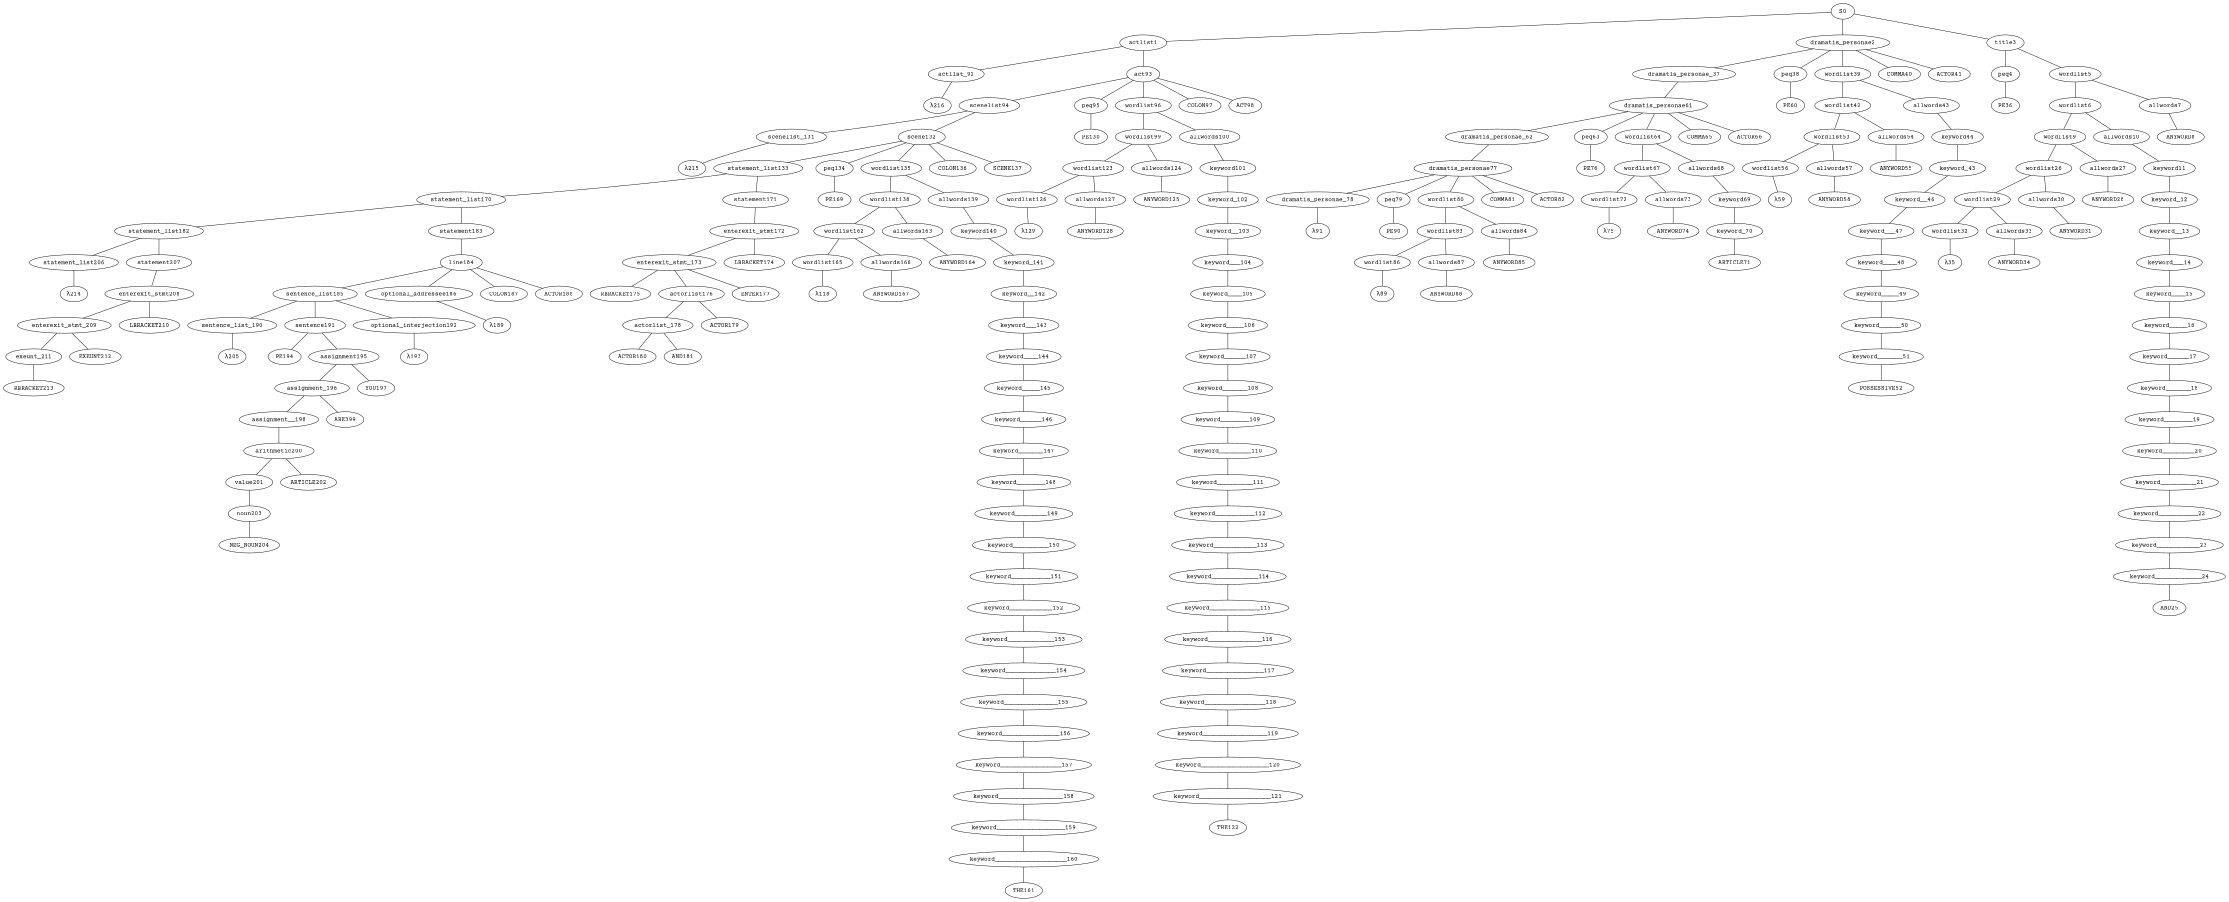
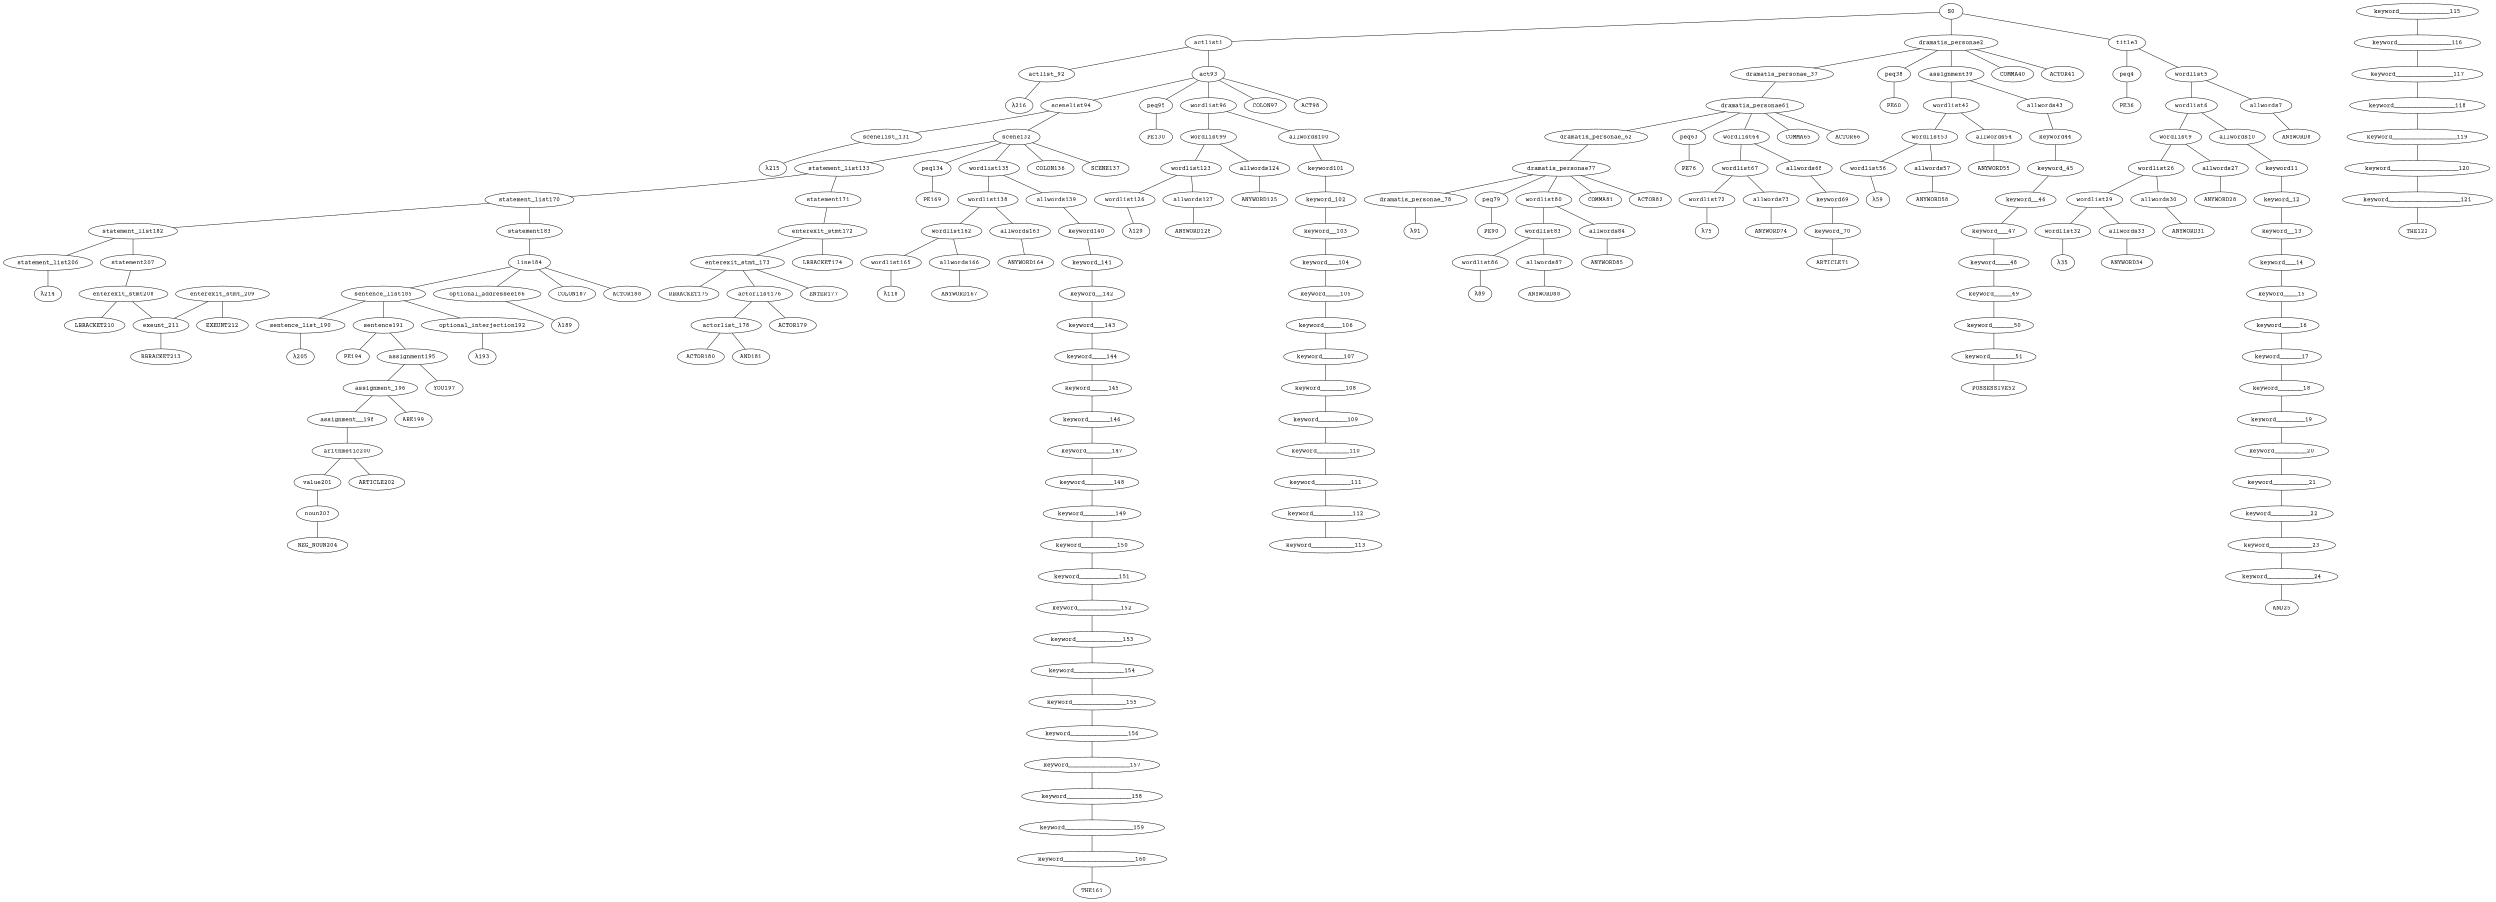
node "wordlist39": label "wordlist39" -> "assignment39"
node "keyword_43": label "keyword_43" -> "keyword_45"
edge "enterexit_stmt208" -- "enterexit_stmt_209": now "enterexit_stmt208" -- "exeunt_211"
node "ARE399": label "ARE399" -> "ARE199"
node "keyword_____________114": removed
